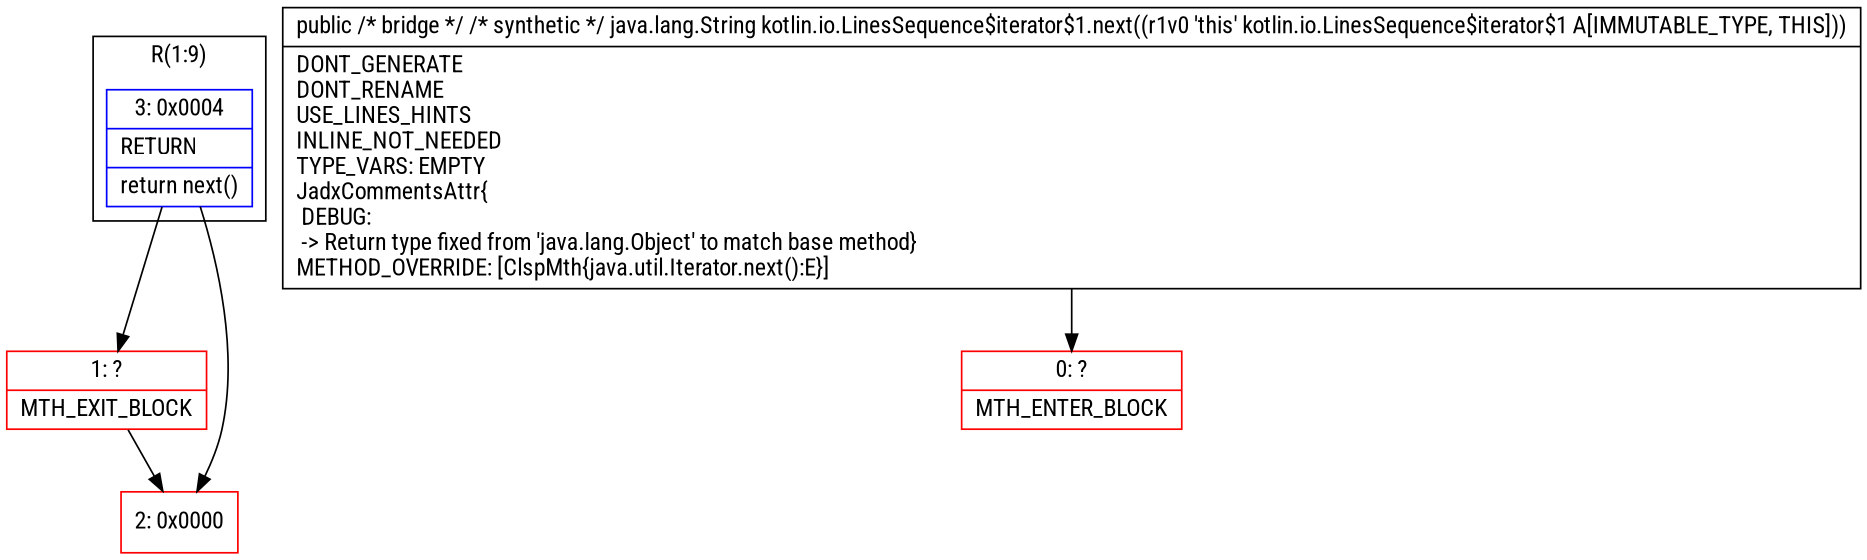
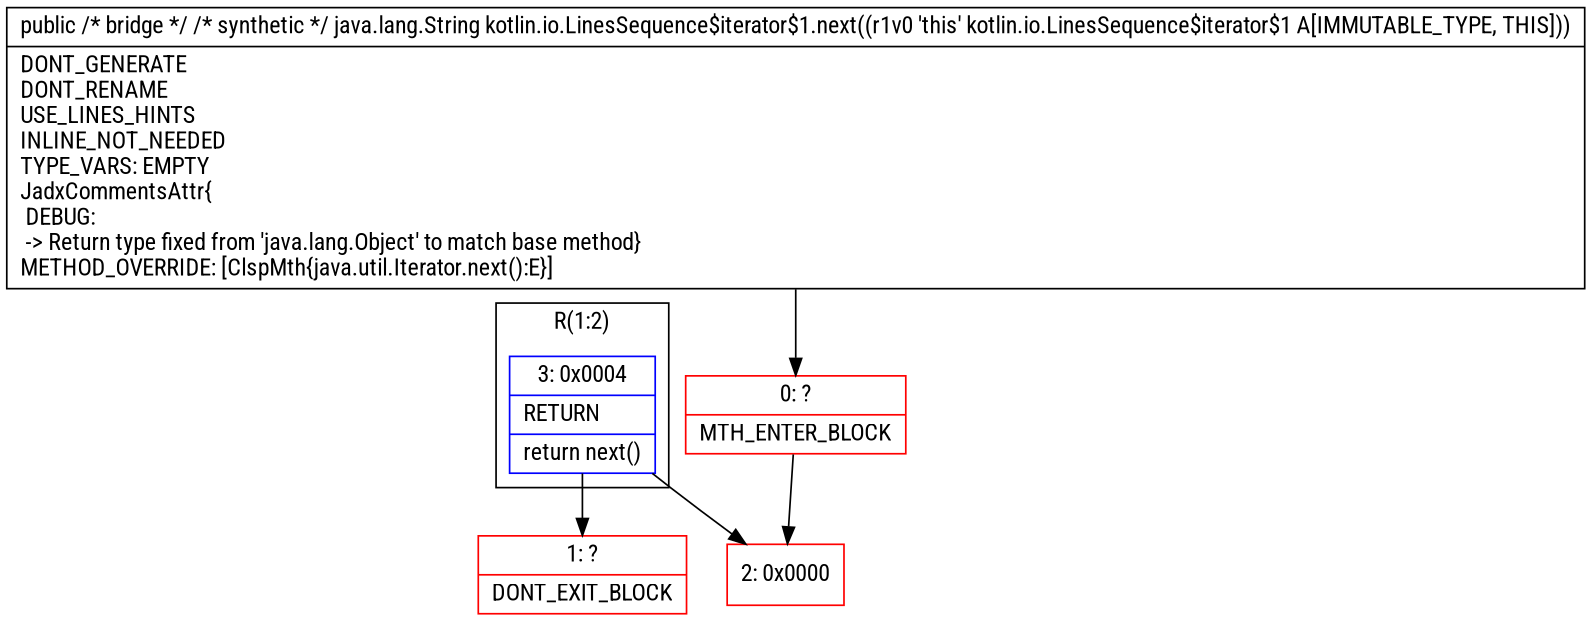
cluster "R(1:9)": label "R(1:9)" -> "R(1:2)"
node "1: ?": text "MTH_EXIT_BLOCK" -> "DONT_EXIT_BLOCK"
edge "1: ?" -> "2: 0x0000": now "0: ?" -> "2: 0x0000"
